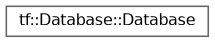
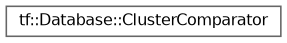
node "tf::Database::Database": label "tf::Database::Database" -> "tf::Database::ClusterComparator"
